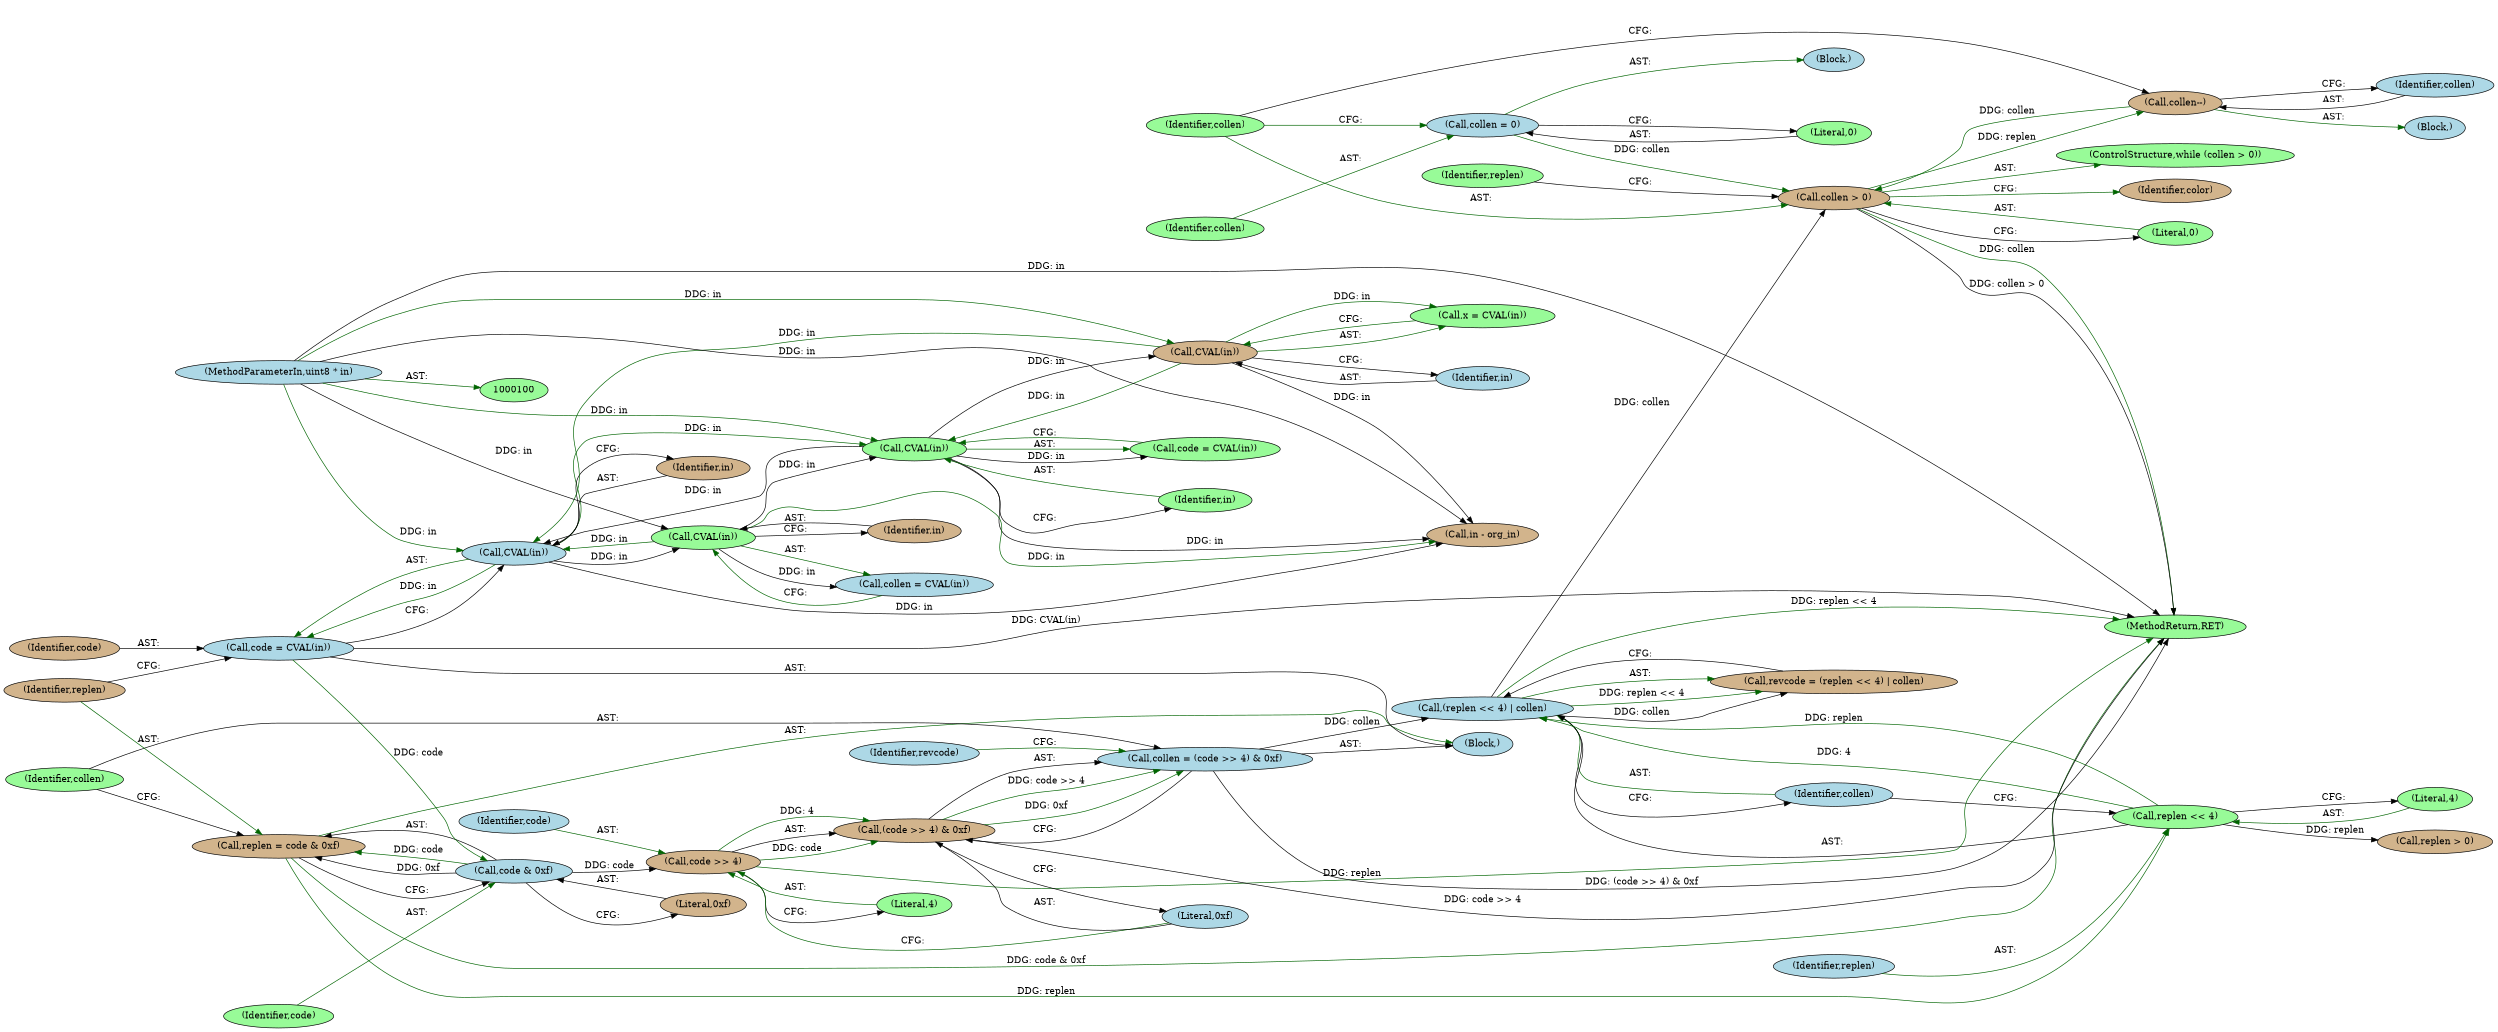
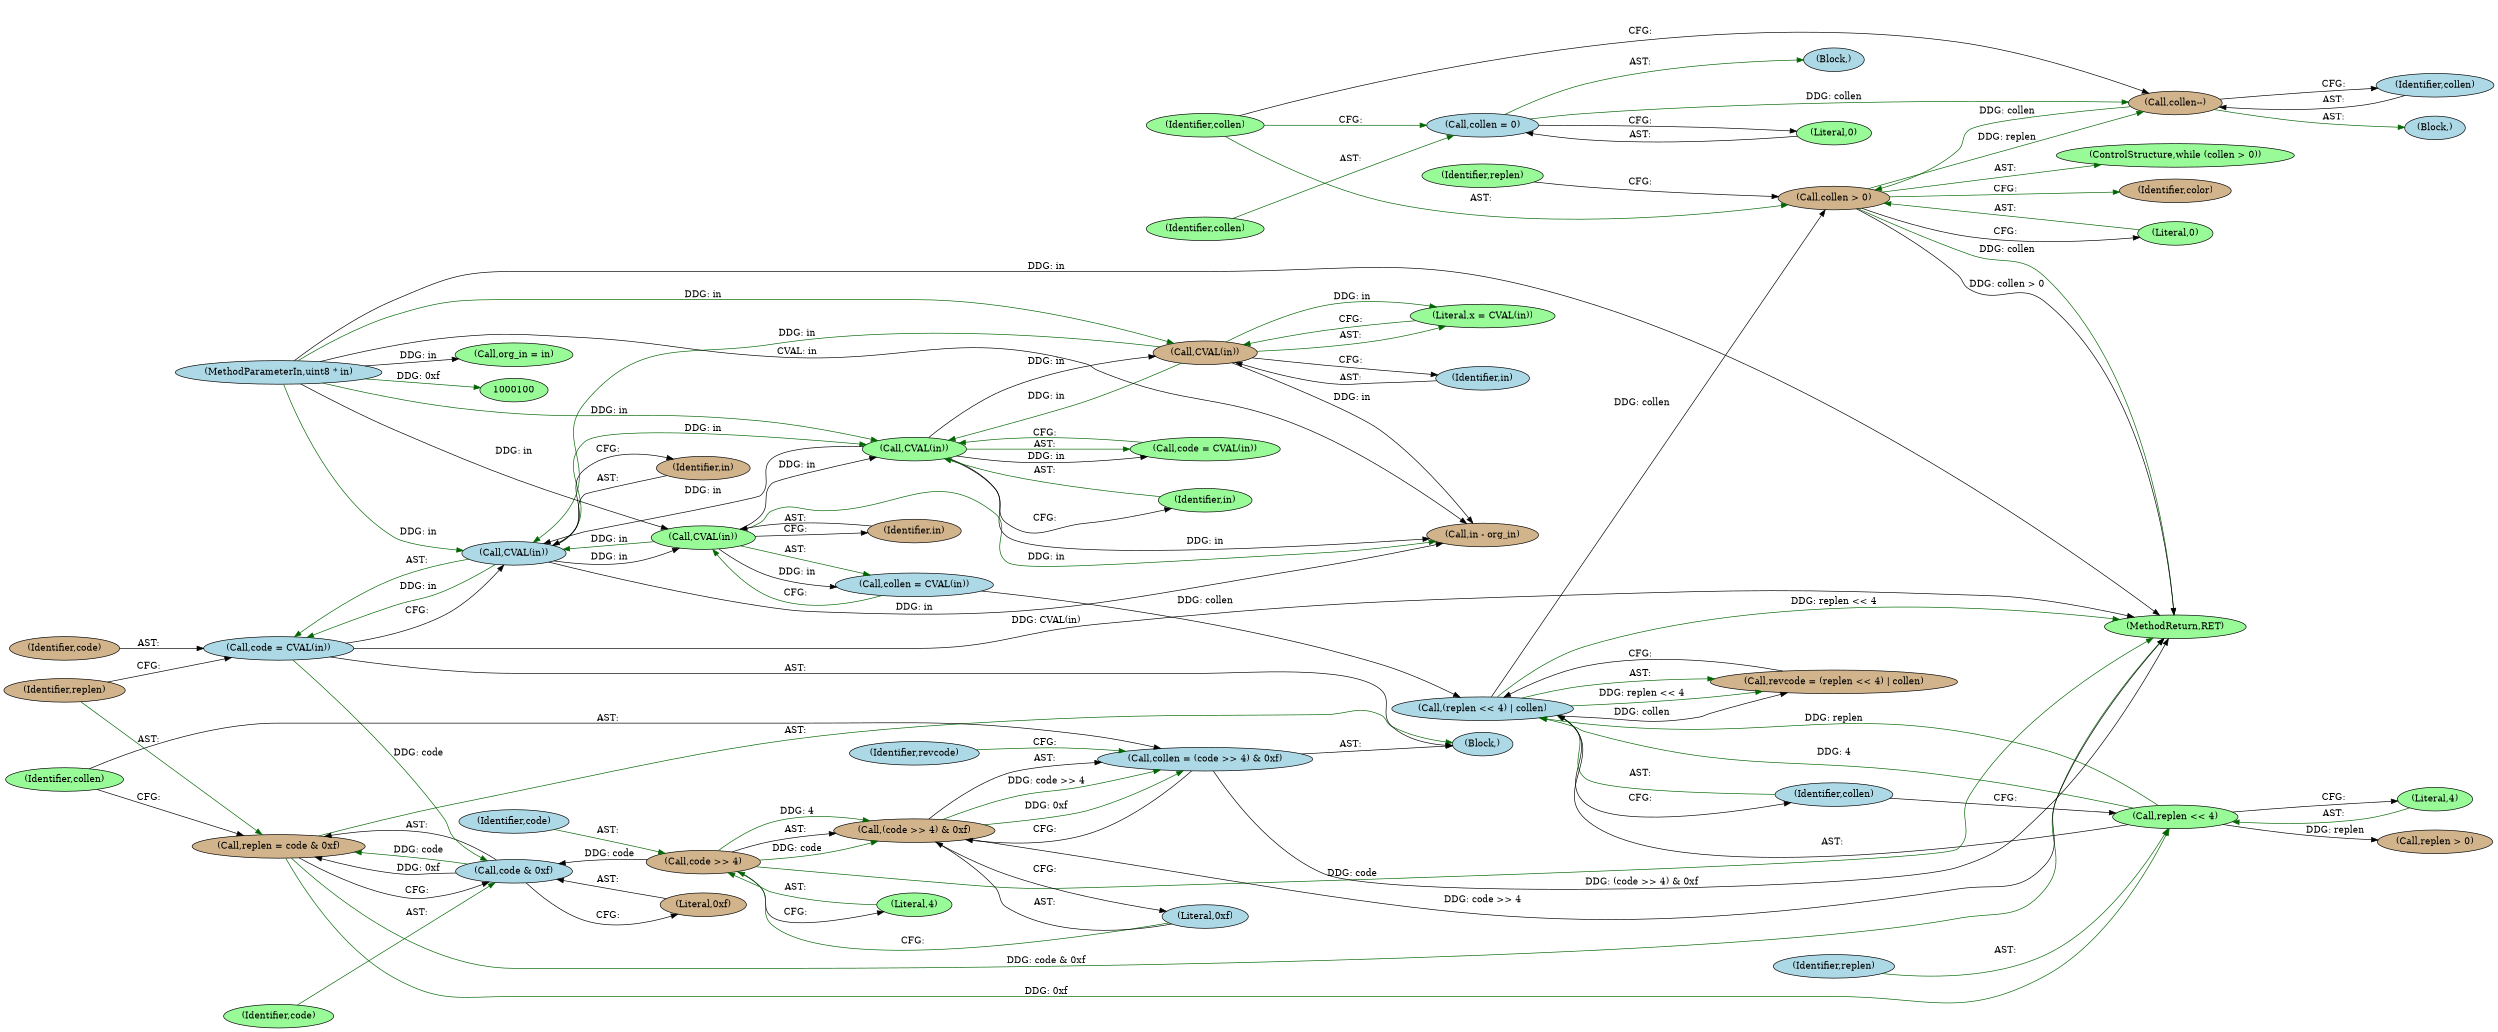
edge "(Call,collen = 0)" -> "(Call,collen > 0)": now "(Call,collen = 0)" -> "(Call,collen--)"
node "(Call,x = CVAL(in))": label "(Call,x = CVAL(in))" -> "(Literal,x = CVAL(in))"
edge "(MethodParameterIn,uint8 * in)" -> "(Call,in - org_in)": label "DDG: in" -> "CVAL: in"
node "(Call,org_in = in)": added
edge "(MethodParameterIn,uint8 * in)" -> "1000100": label "AST: " -> "DDG: 0xf"
edge "(Call,collen = (code >> 4) & 0xf)" -> "(Call,(replen << 4) | collen)": now "(Call,collen = CVAL(in))" -> "(Call,(replen << 4) | collen)"
edge "(Call,code & 0xf)" -> "(Call,code >> 4)": reversed
edge "(Call,code >> 4)" -> "(MethodReturn,RET)": label "DDG: replen" -> "DDG: code"
edge "(Call,replen = code & 0xf)" -> "(Call,replen << 4)": label "DDG: replen" -> "DDG: 0xf"
